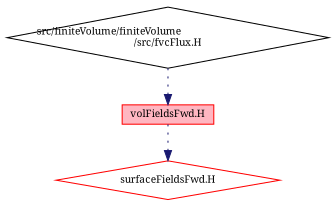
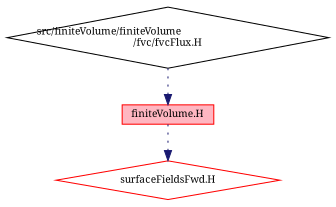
node "src/finiteVolume/finiteVolume /src/fvcFlux.H": label "src/finiteVolume/finiteVolume /src/fvcFlux.H" -> "src/finiteVolume/finiteVolume /fvc/fvcFlux.H"
node "volFieldsFwd.H": label "volFieldsFwd.H" -> "finiteVolume.H"
